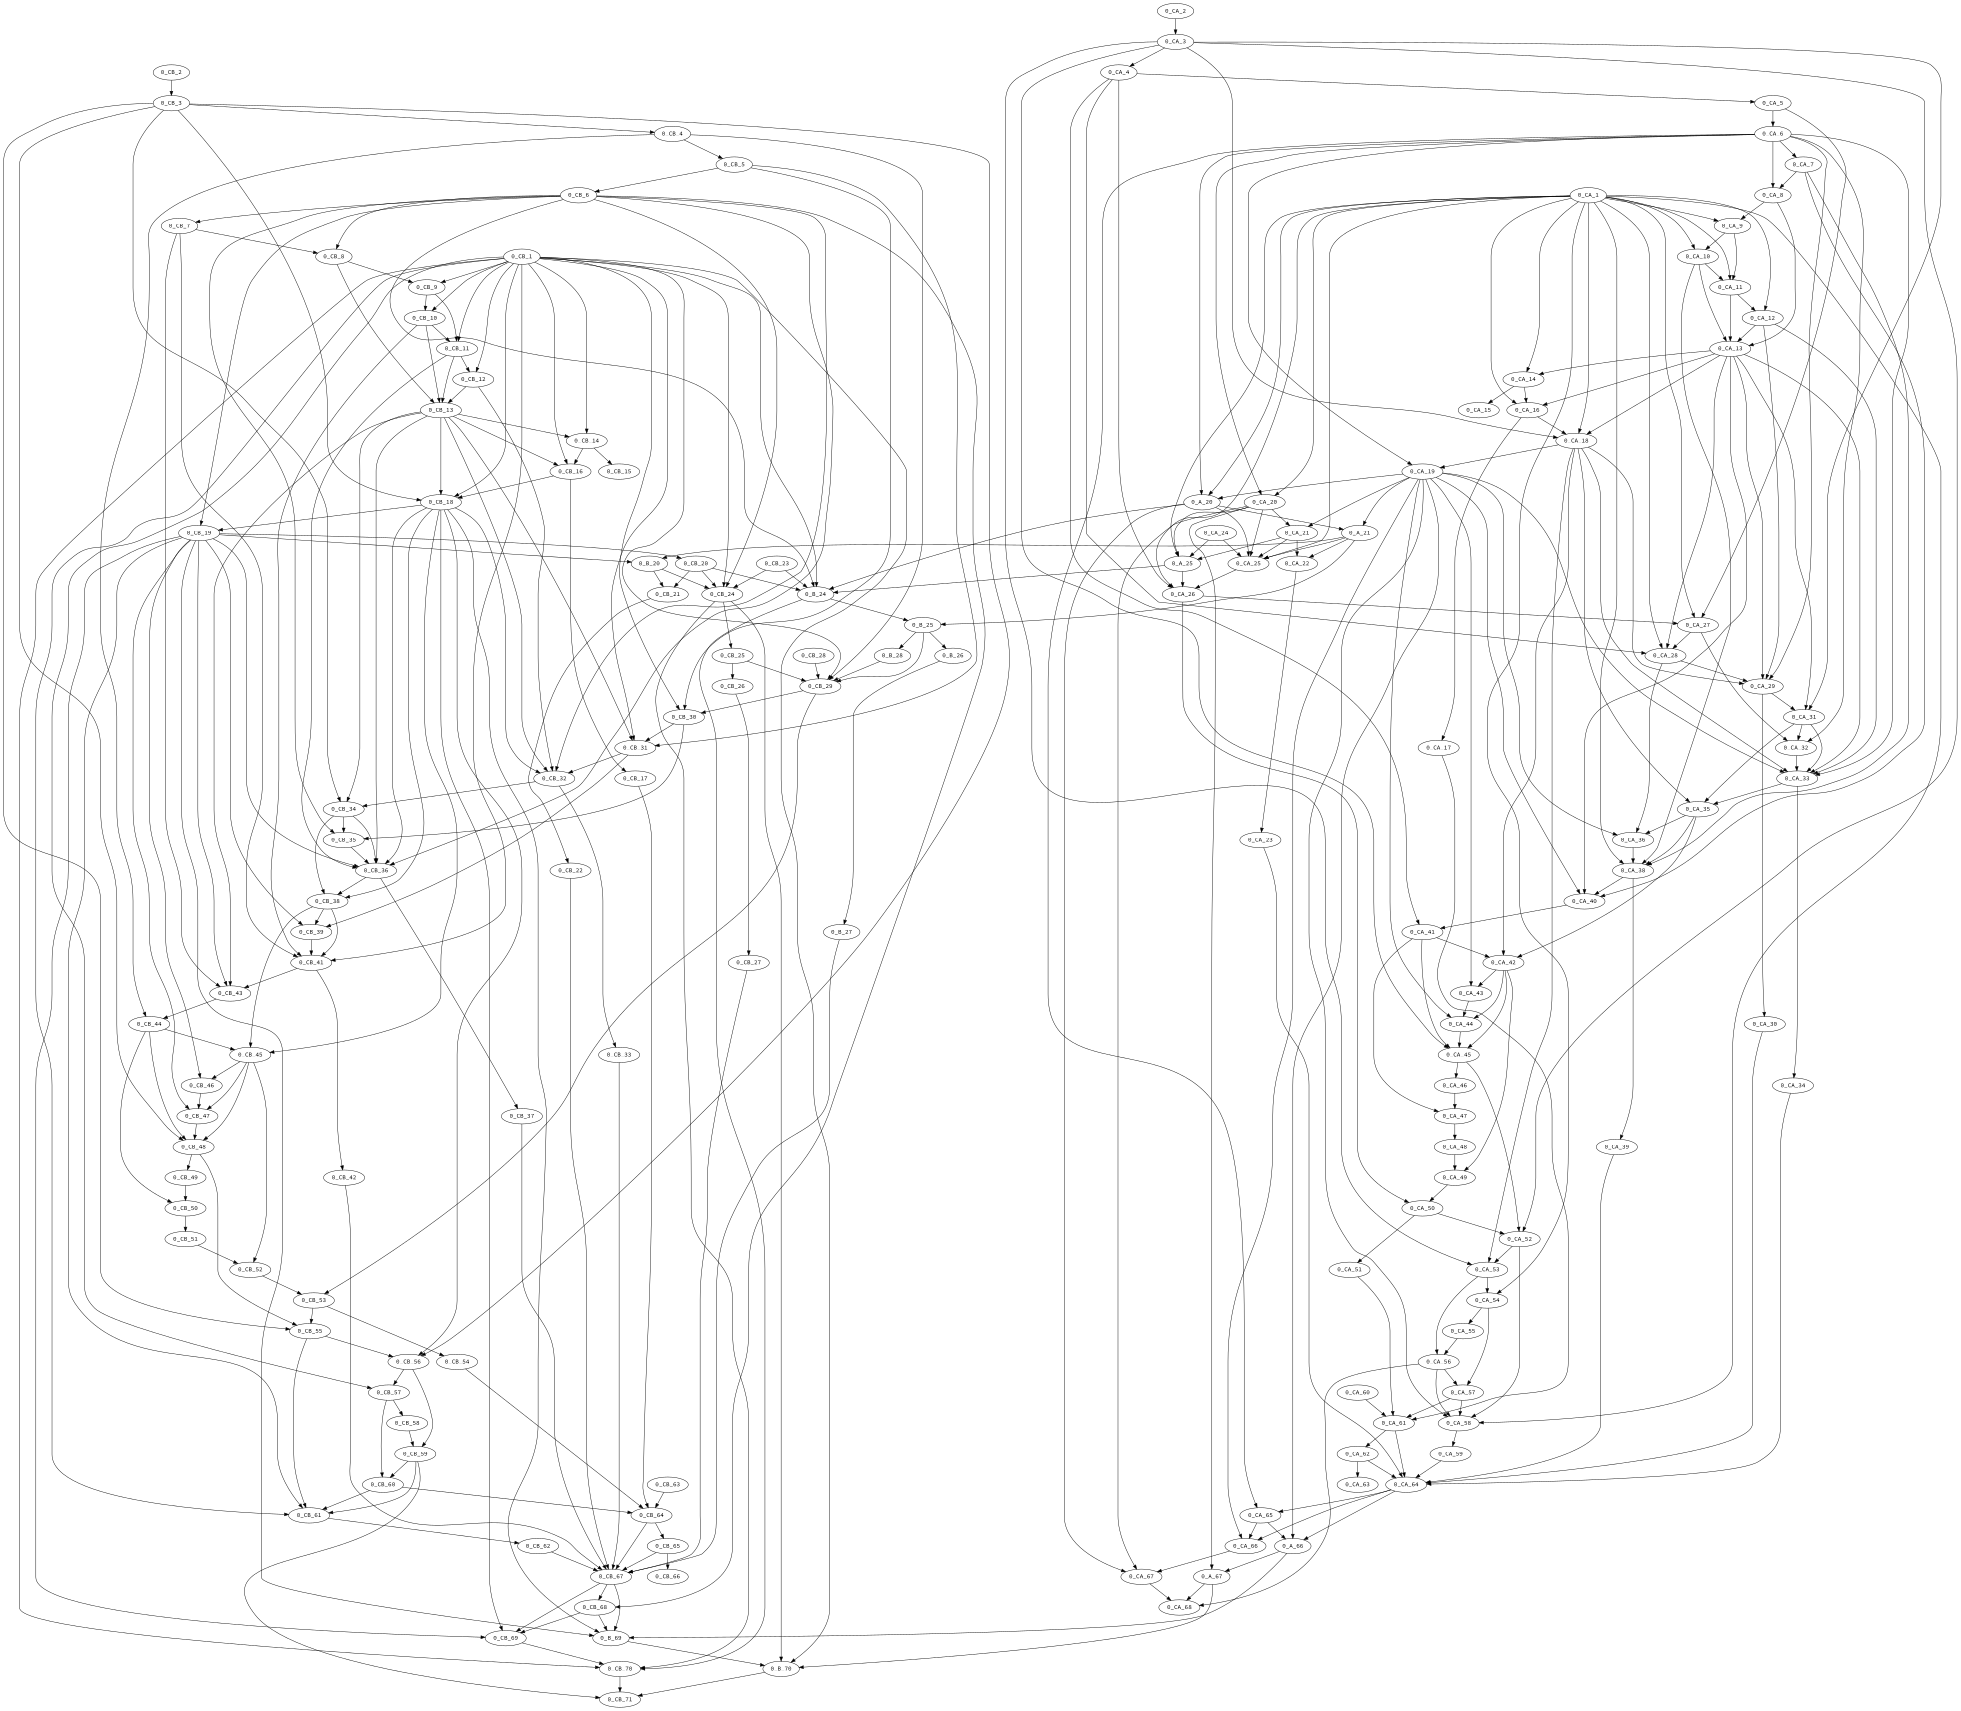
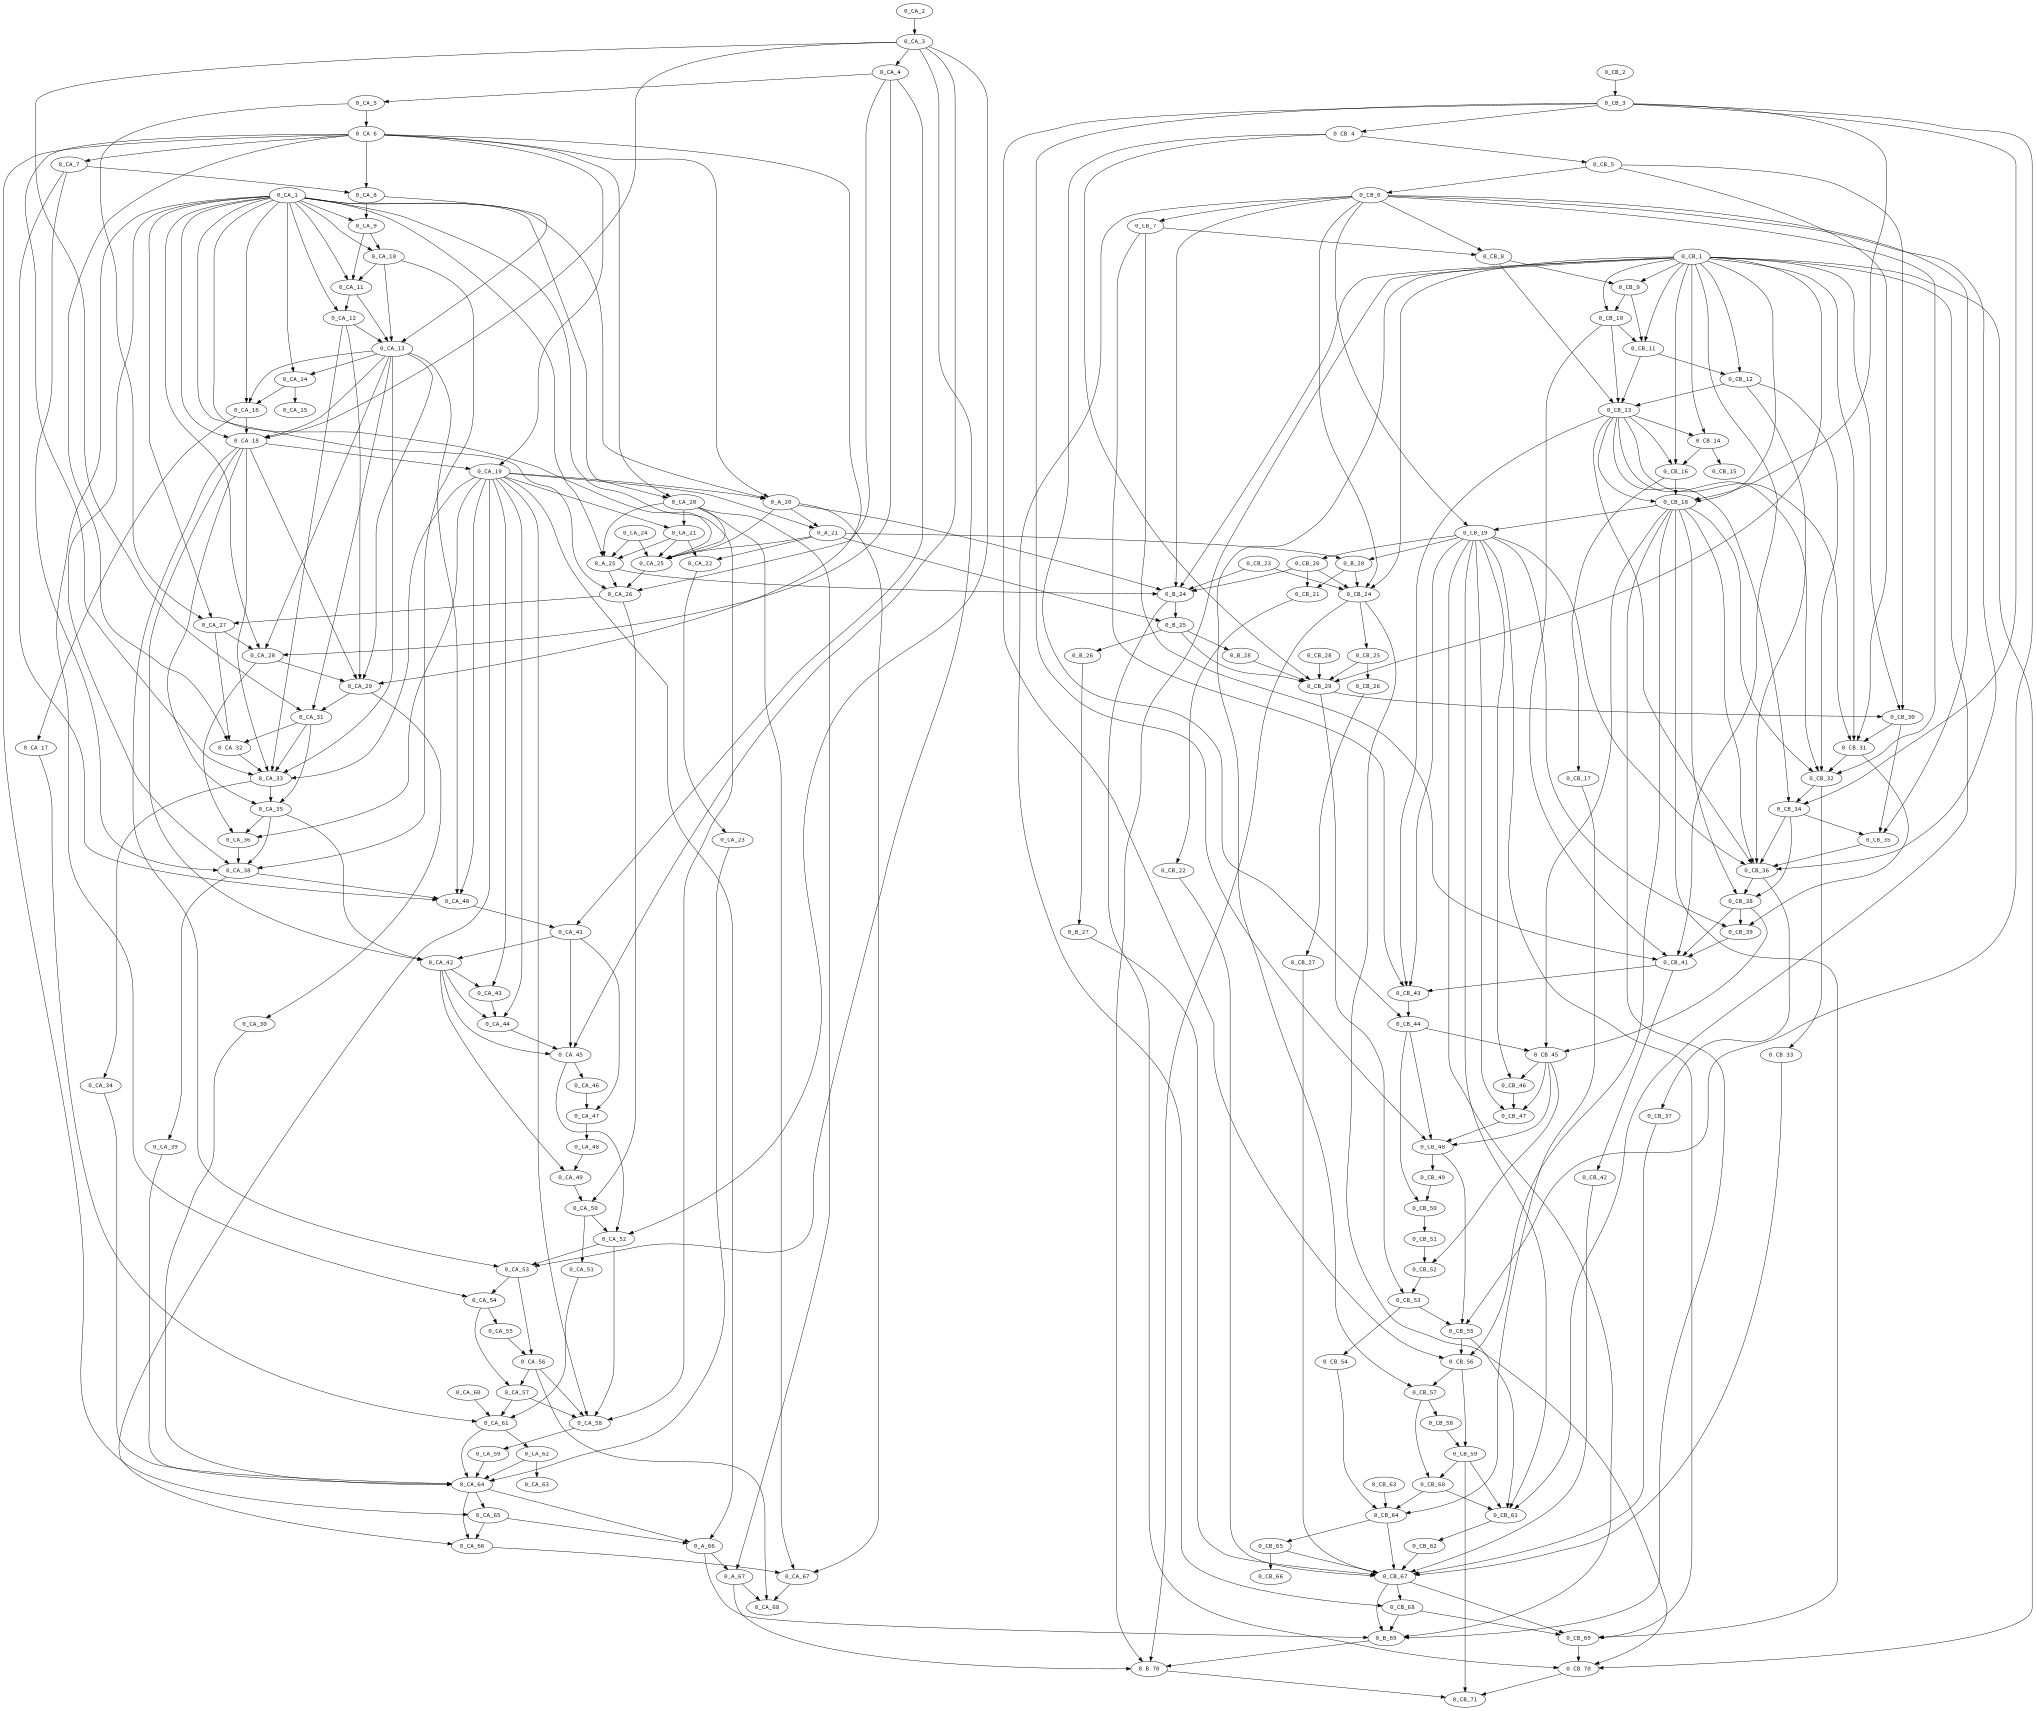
edge "0_CB_11" -> "0_CB_36": now "0_CB_12" -> "0_CB_36"
